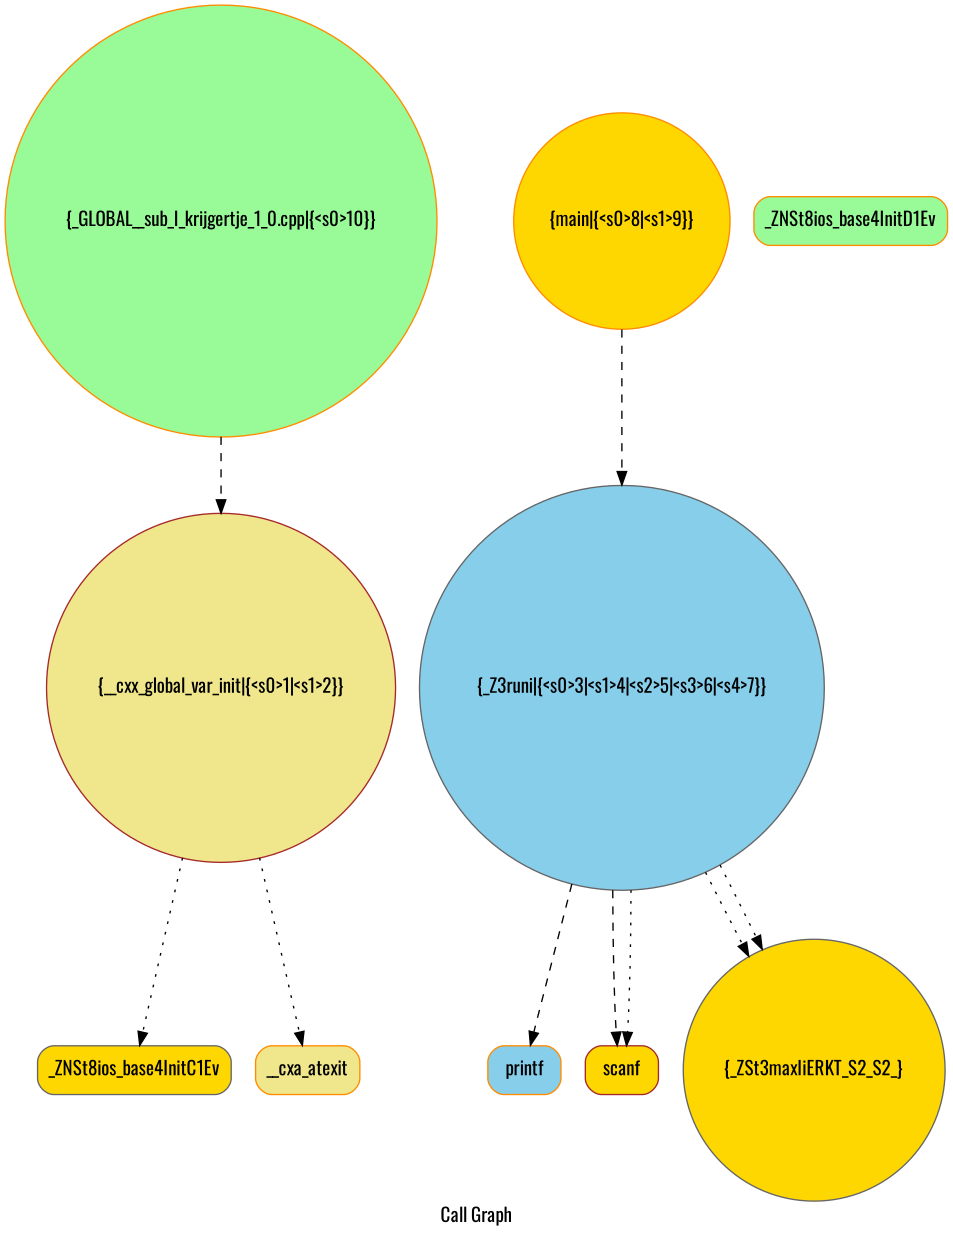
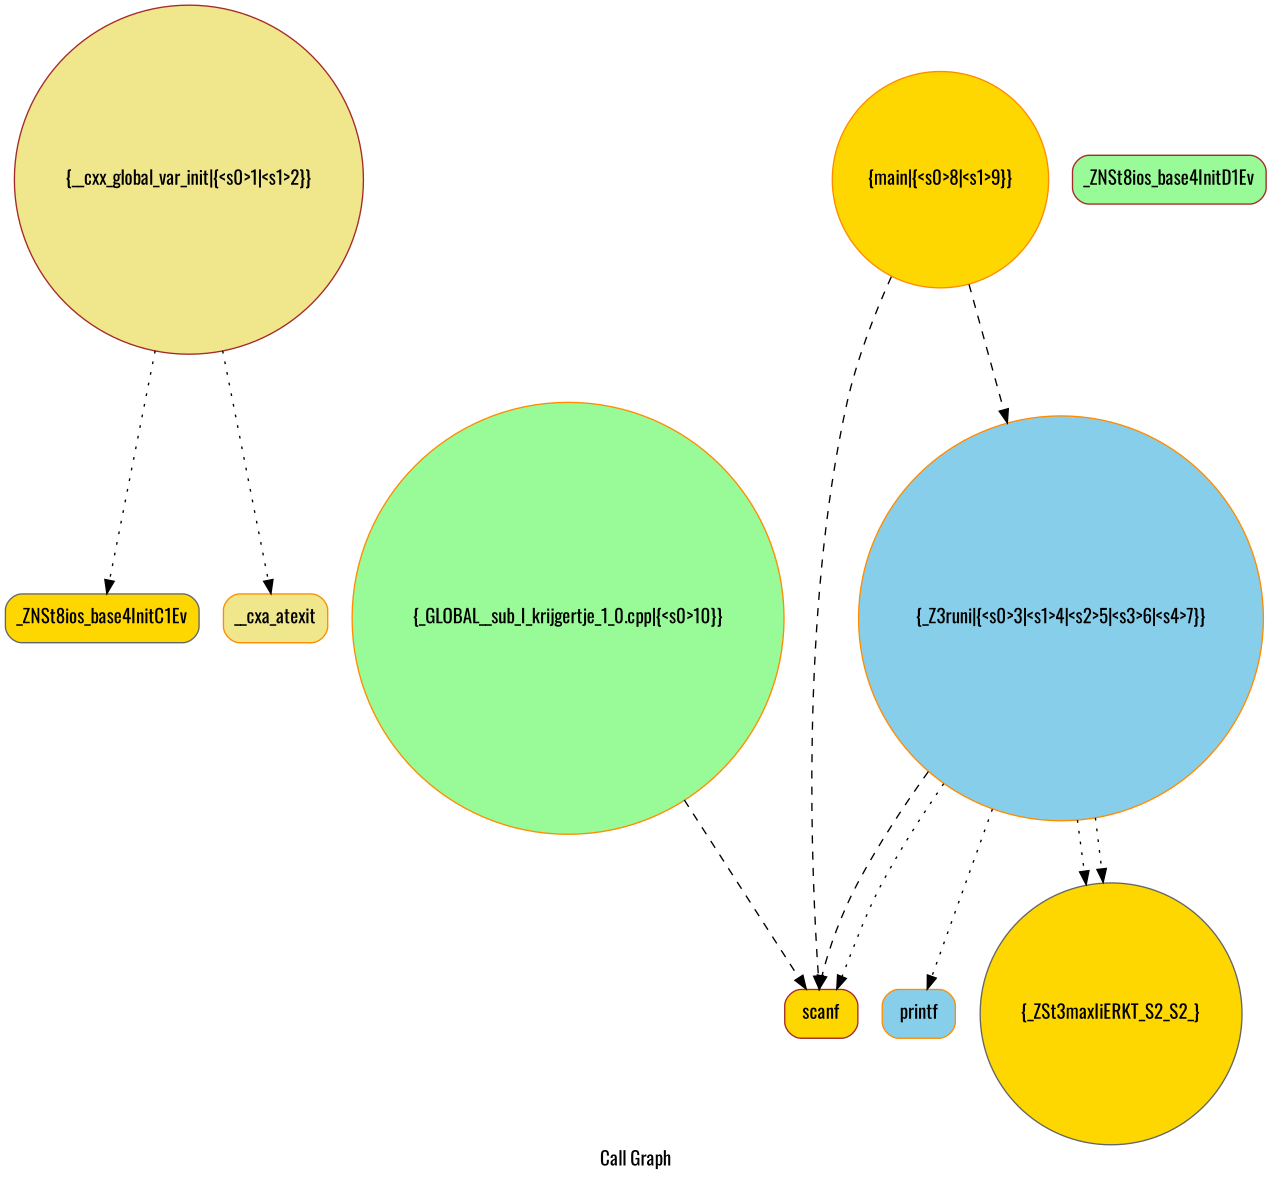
node "_ZNSt8ios_base4InitD1Ev": color darkorange -> brown
edge "{_GLOBAL__sub_I_krijgertje_1_0.cpp|{<s0>10}}" -> "{__cxx_global_var_init|{<s0>1|<s1>2}}": now "{_GLOBAL__sub_I_krijgertje_1_0.cpp|{<s0>10}}" -> "scanf"
edge "{main|{<s0>8|<s1>9}}" -> "scanf": added
node "{_Z3runi|{<s0>3|<s1>4|<s2>5|<s3>6|<s4>7}}": color gray40 -> darkorange
edge "{_Z3runi|{<s0>3|<s1>4|<s2>5|<s3>6|<s4>7}}" -> "printf": style dashed -> dotted
